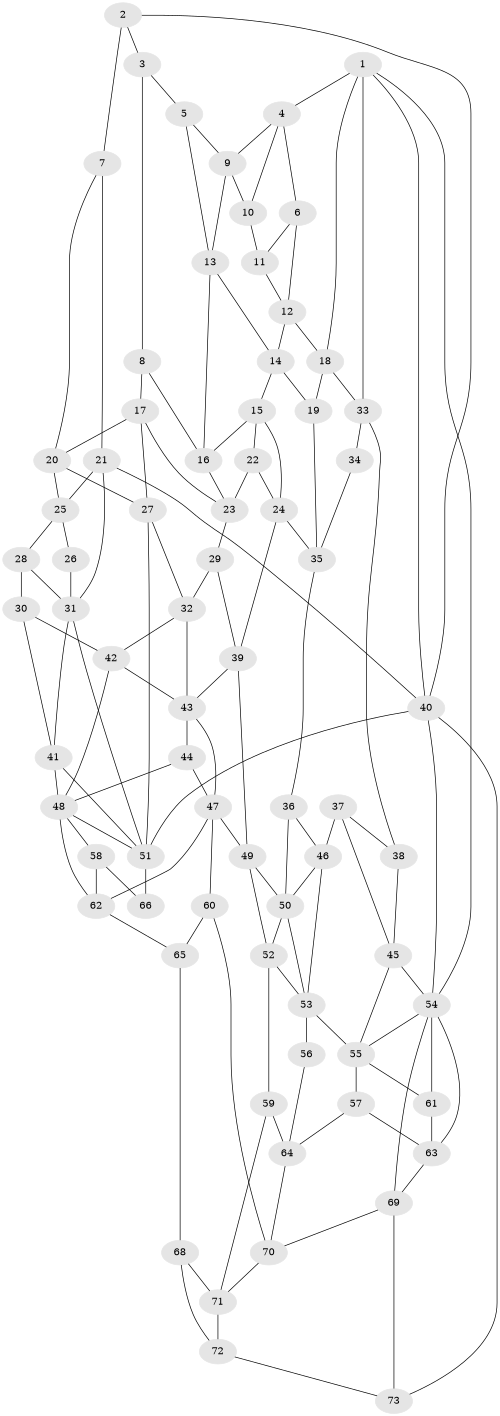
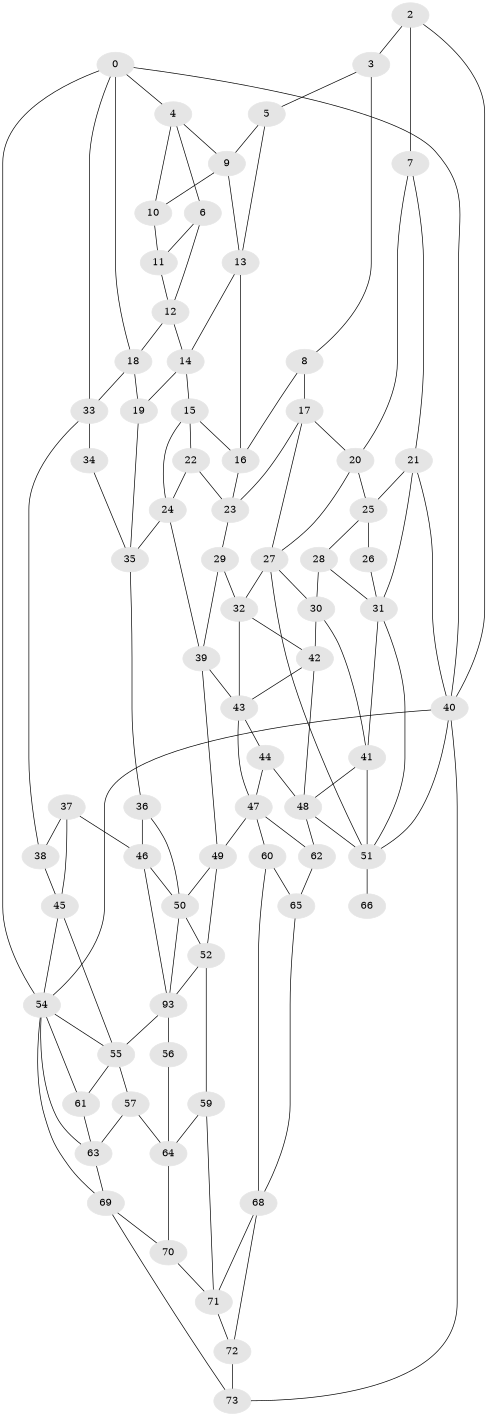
node "1": label "1" -> "0"
edge "27" -- "30": added
node "58": removed
node "53": label "53" -> "93"
edge "60" -- "70": now "60" -- "68"
